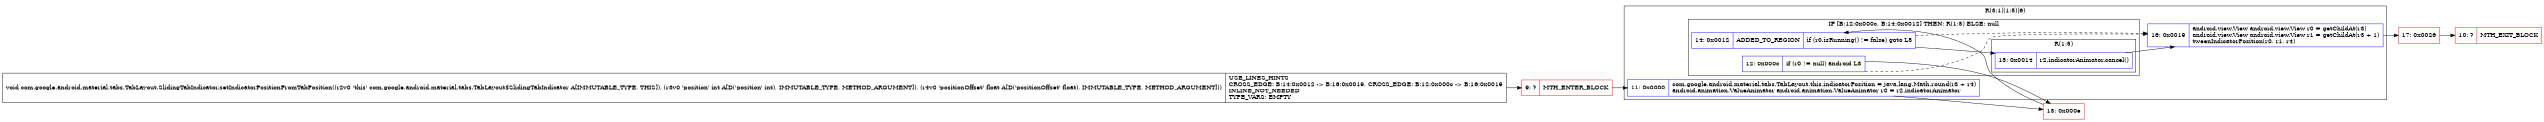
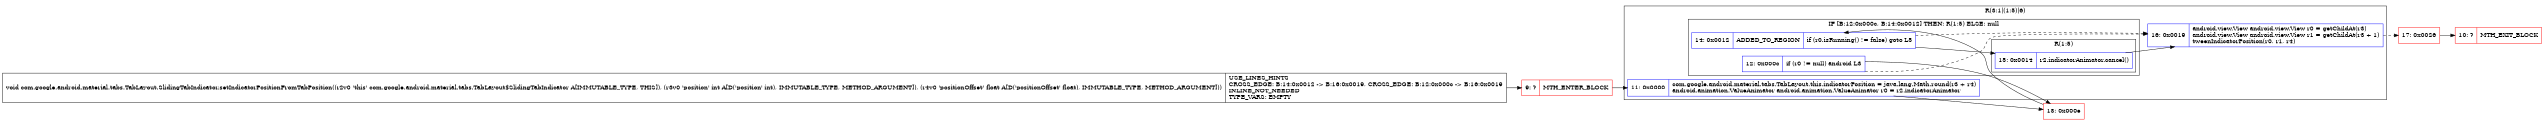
edge "16: 0x0019" -> "17: 0x0026": style solid -> dashed
